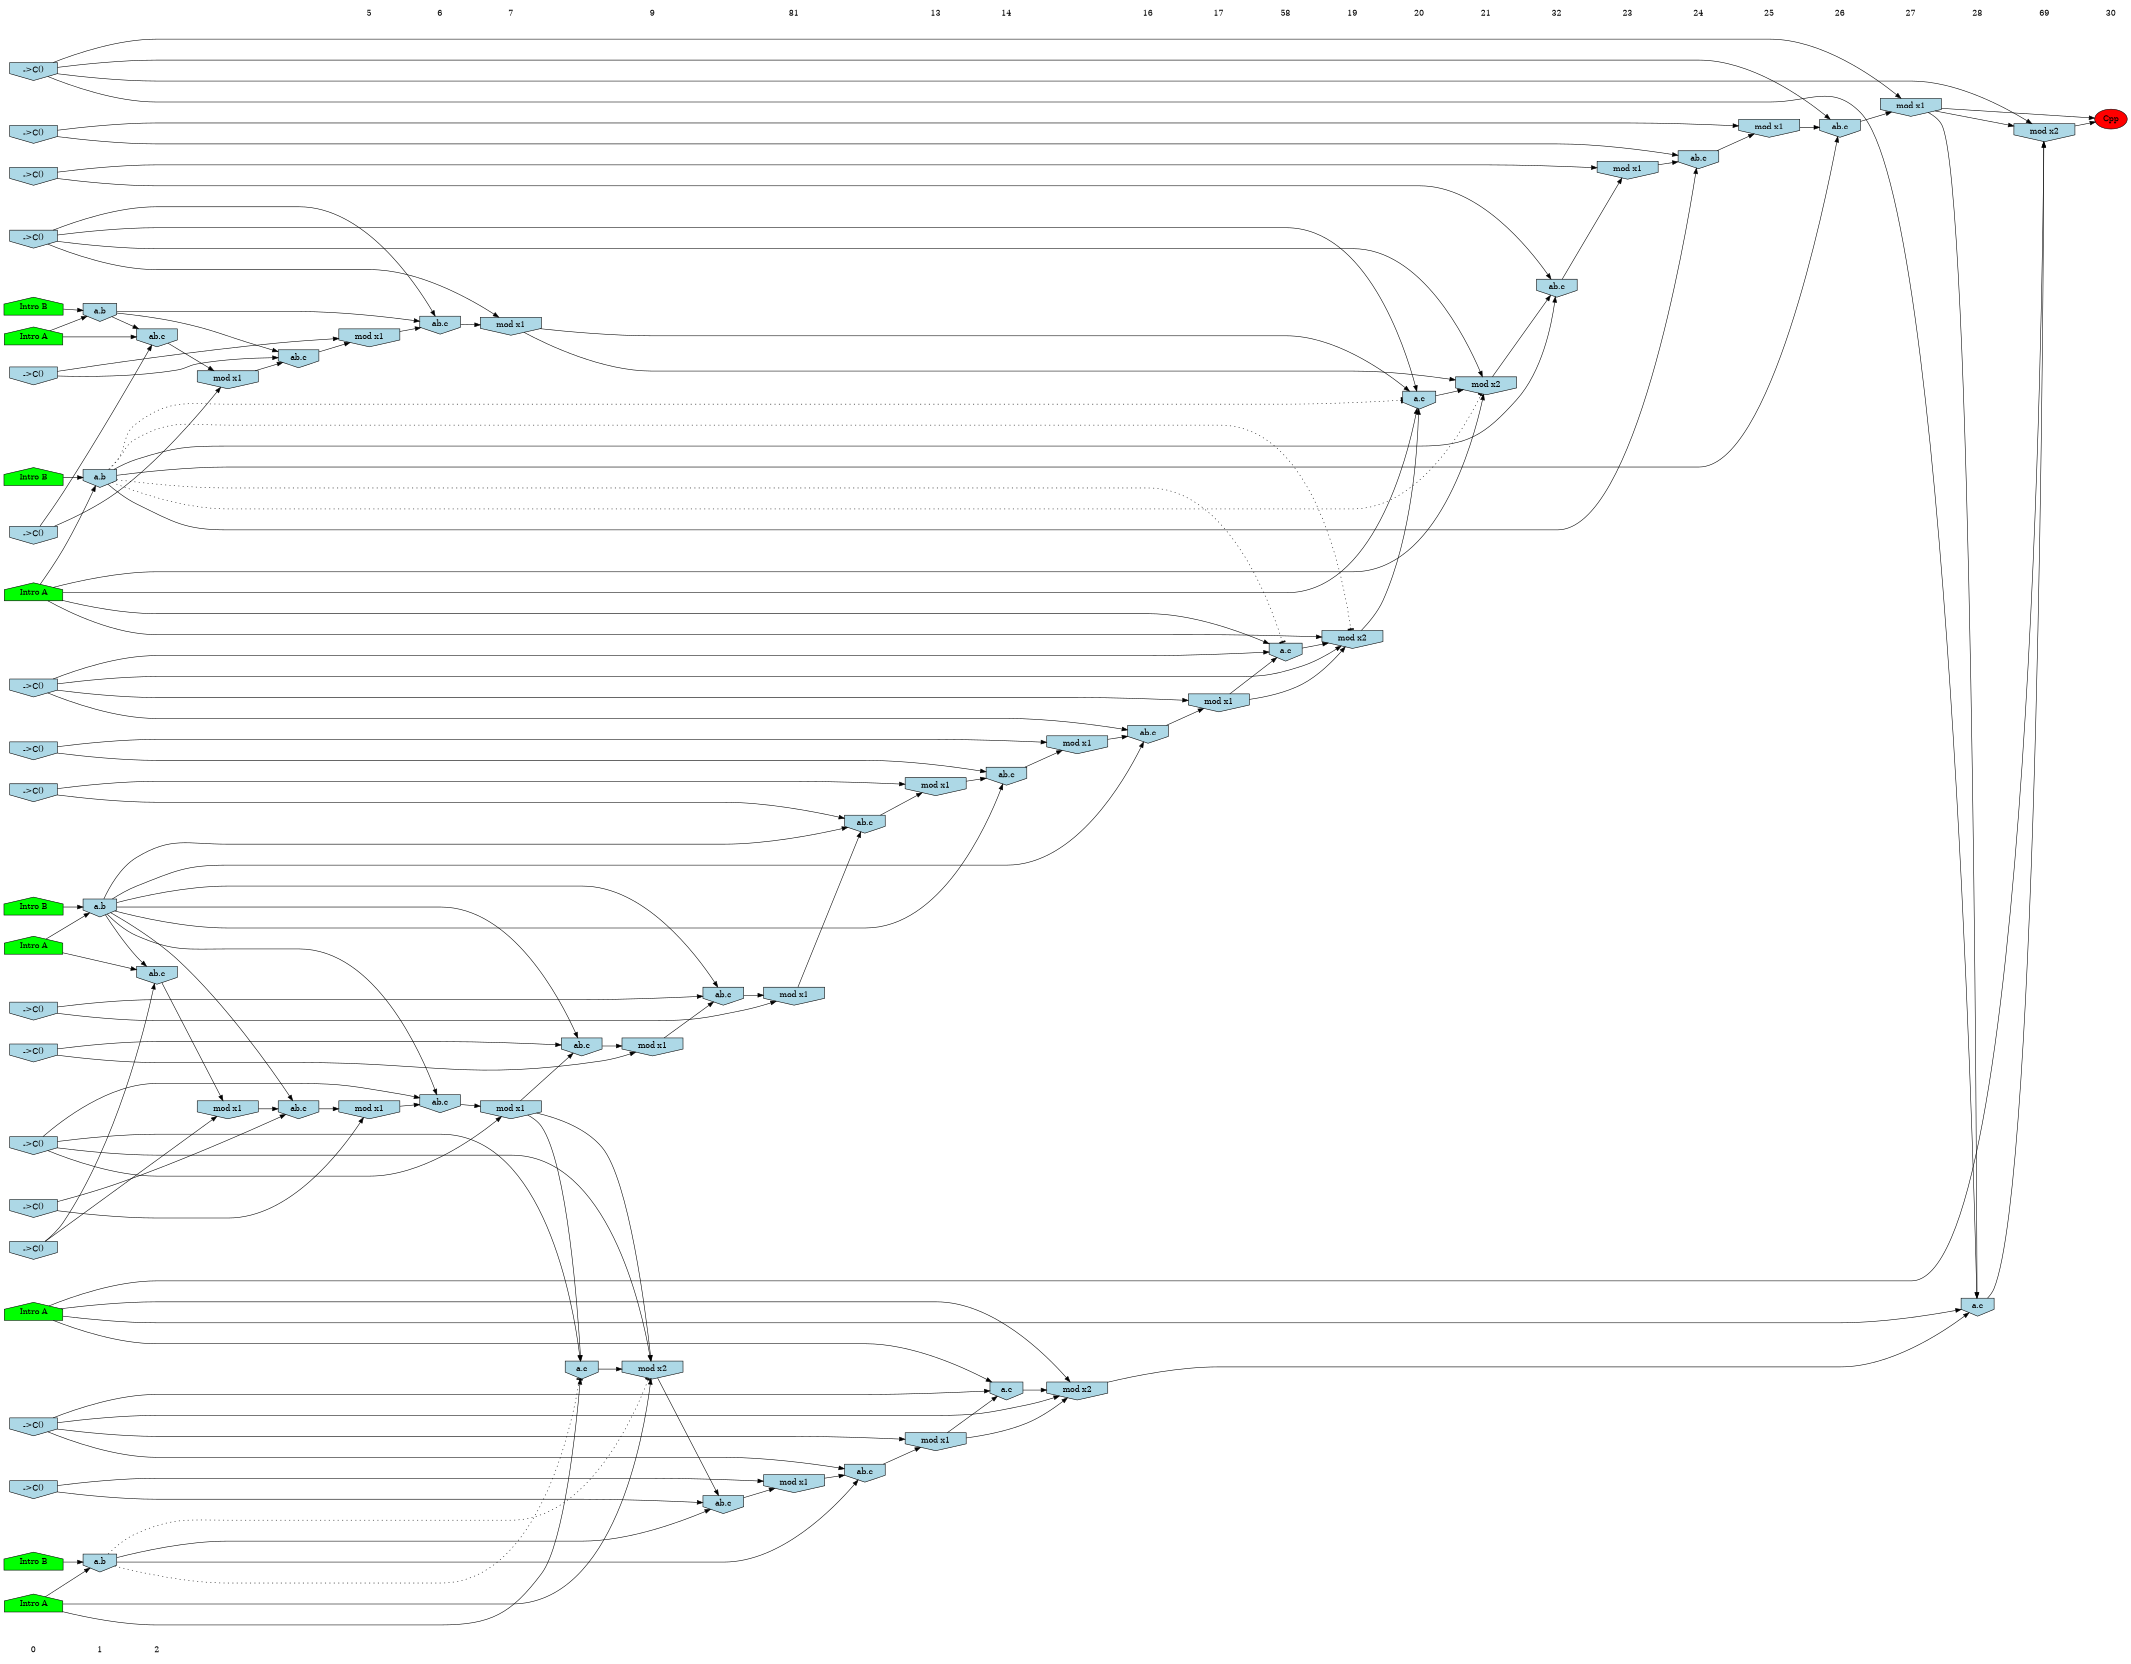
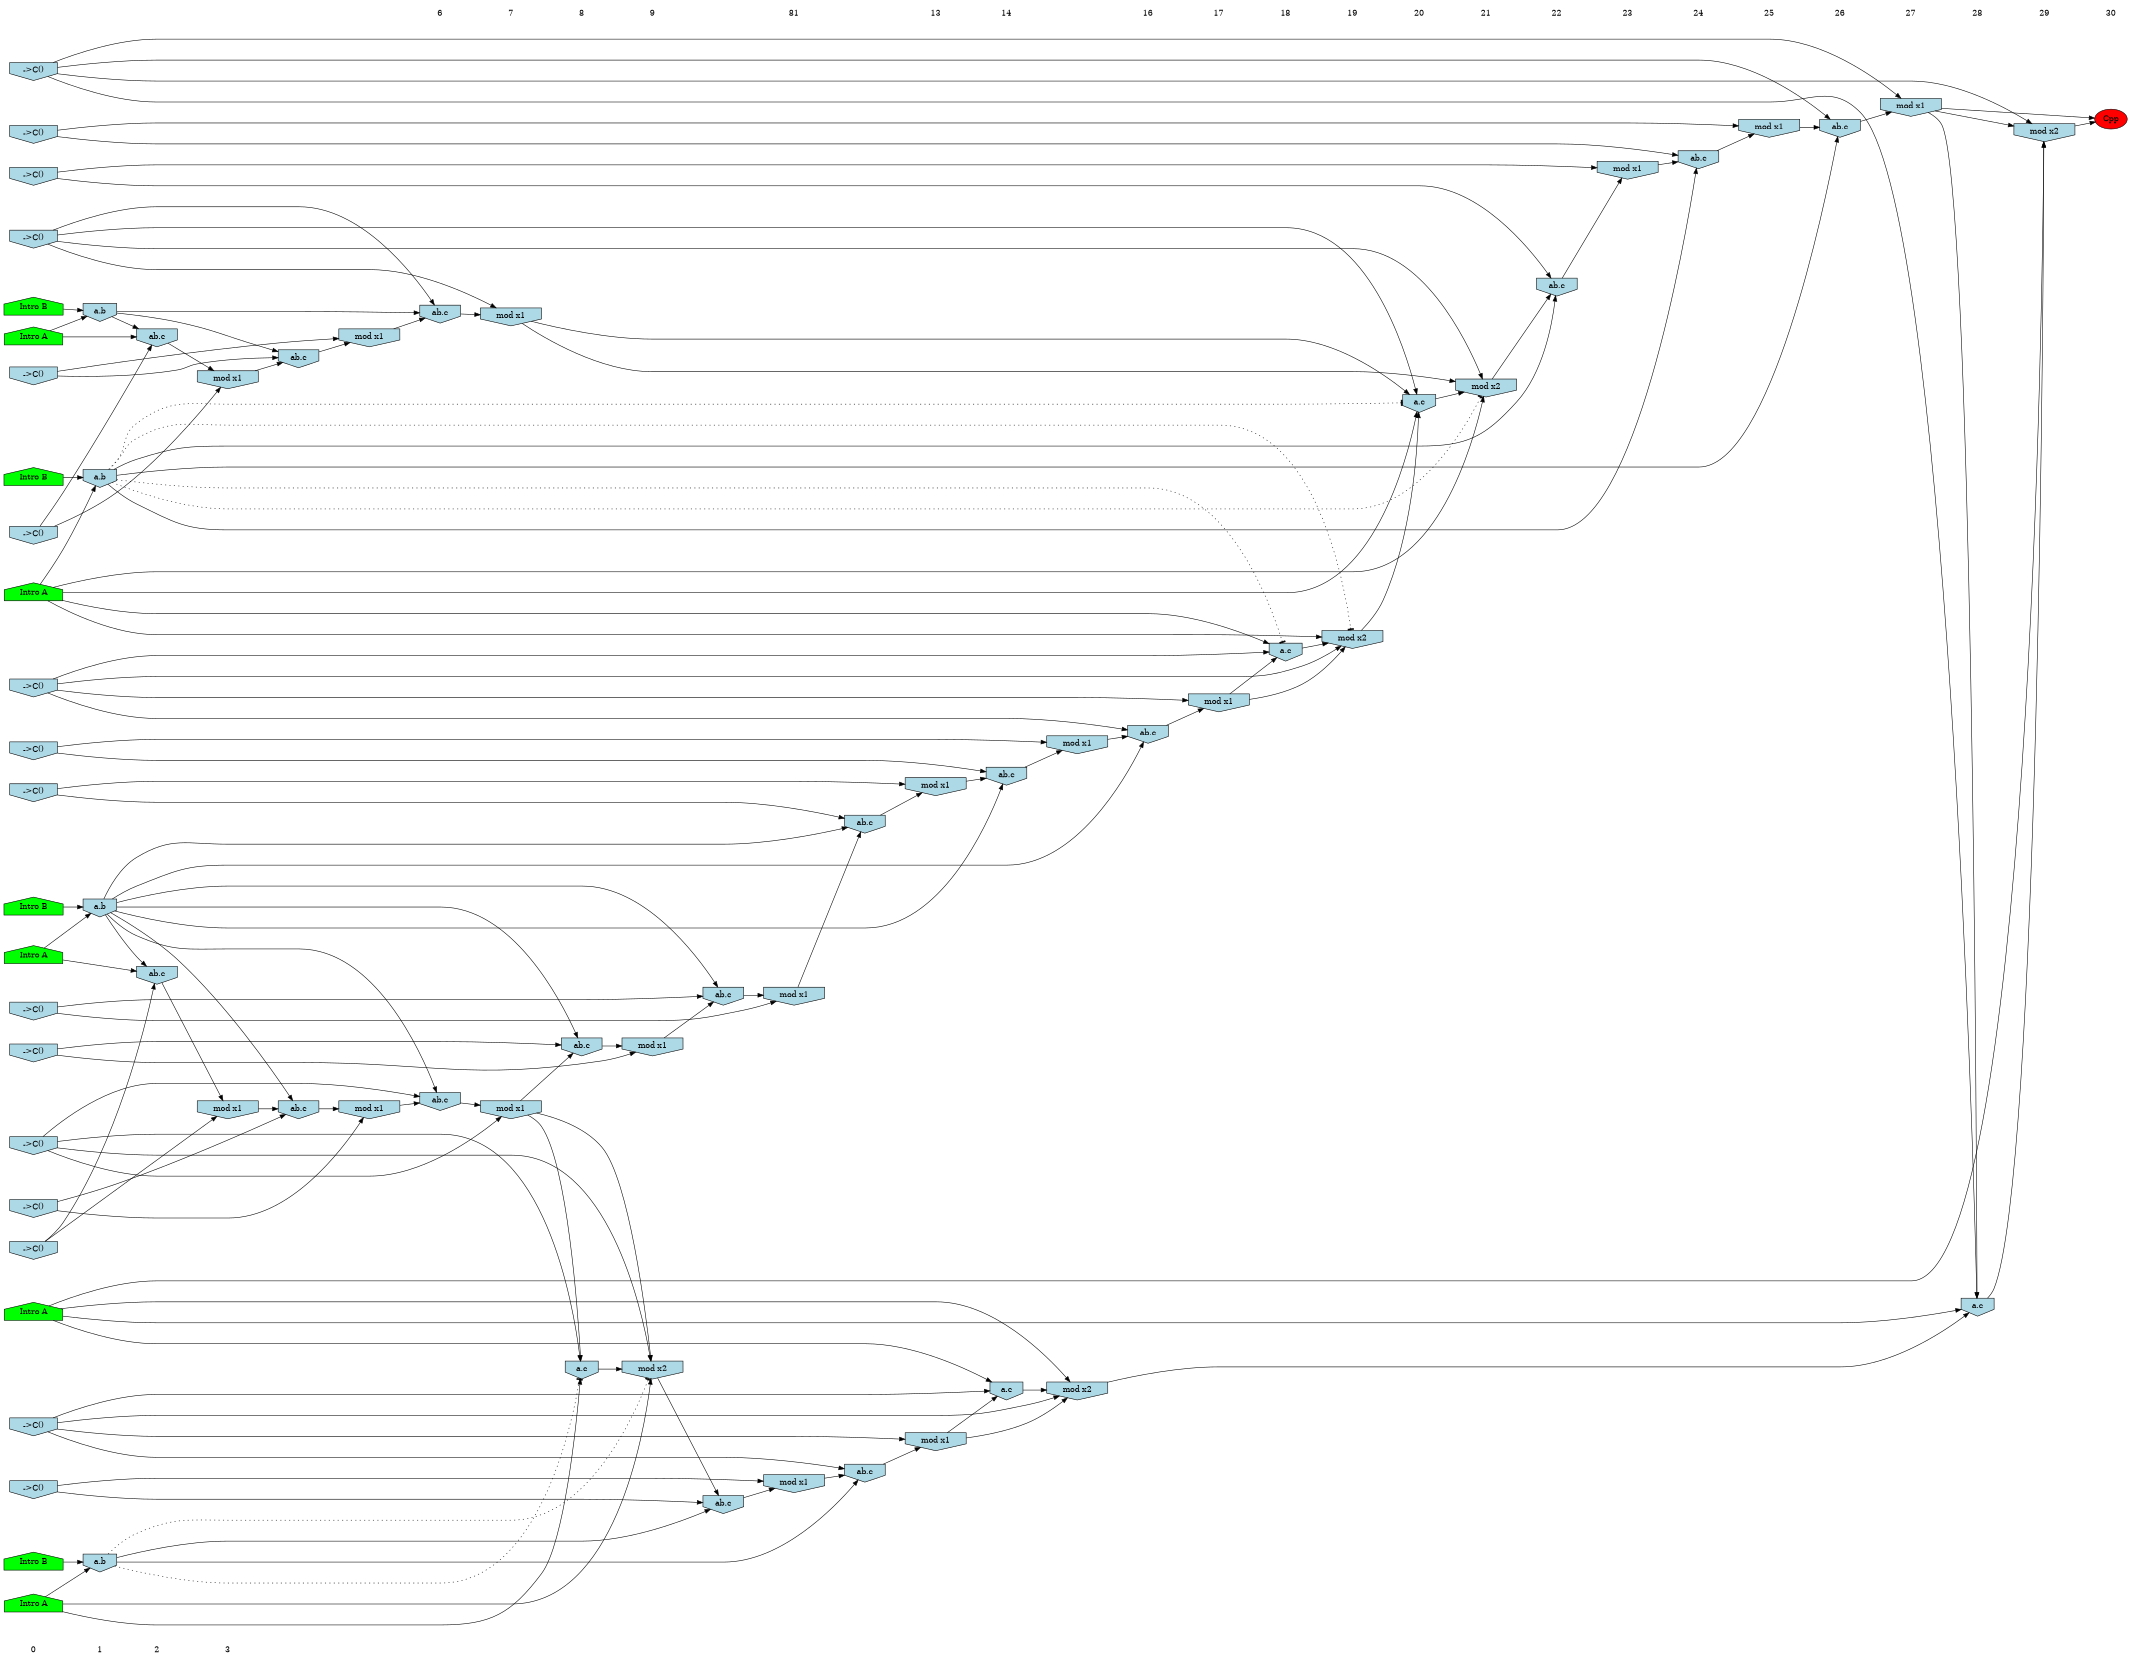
node "5": removed
node "8": added
node "58": label "58" -> "18"
node "32": label "32" -> "22"
node "69": label "69" -> "29"
node "3": added
